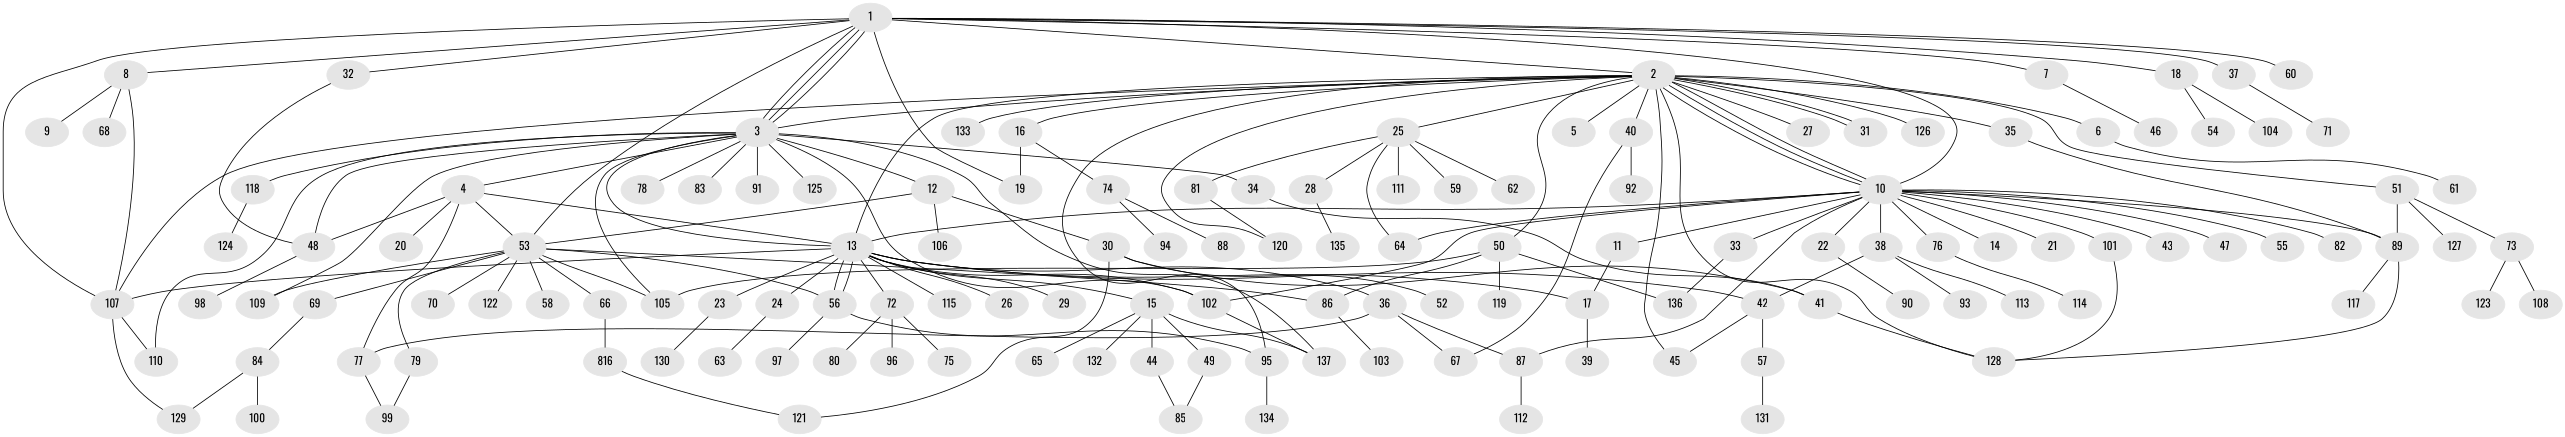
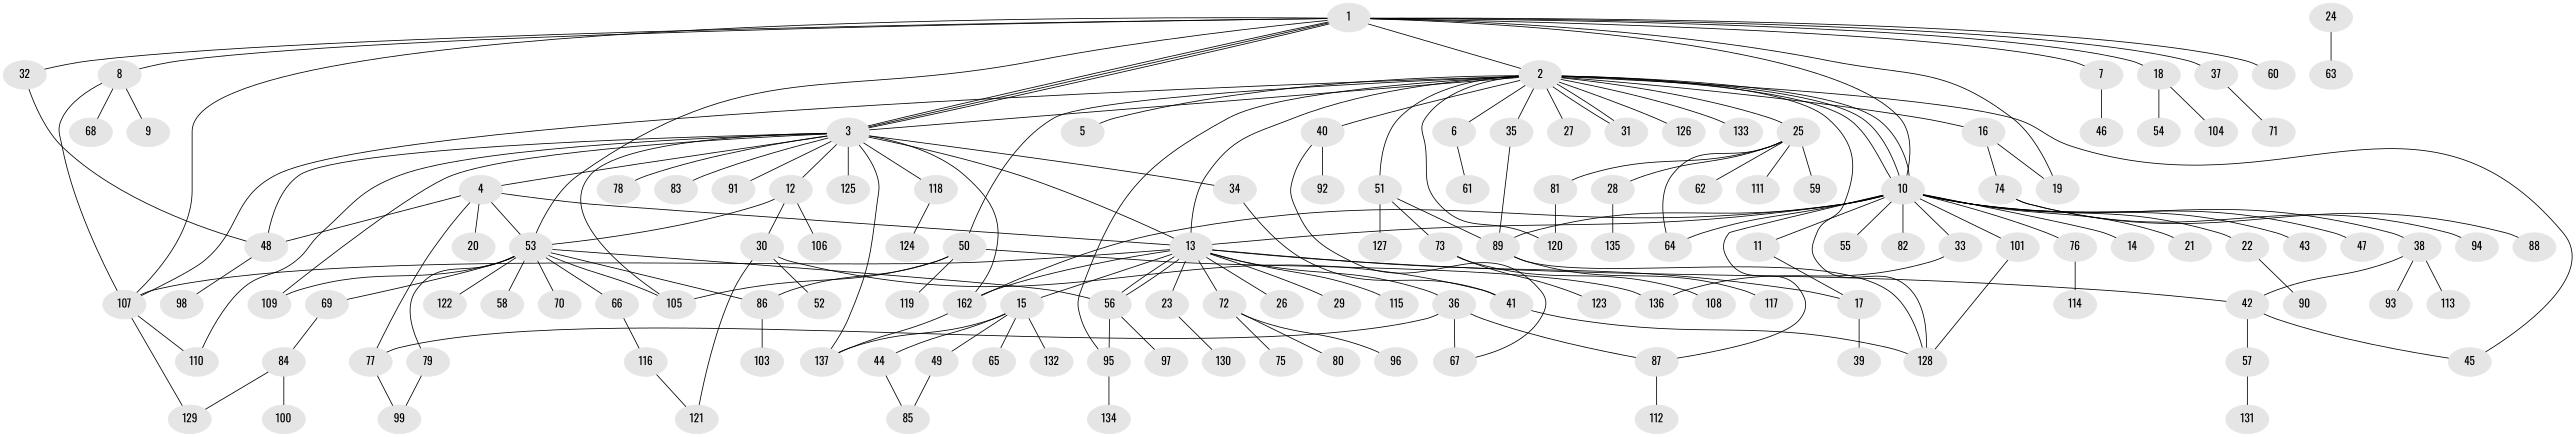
edge "13" -- "24": removed
node "102": label "102" -> "162"
node "816": label "816" -> "116"
